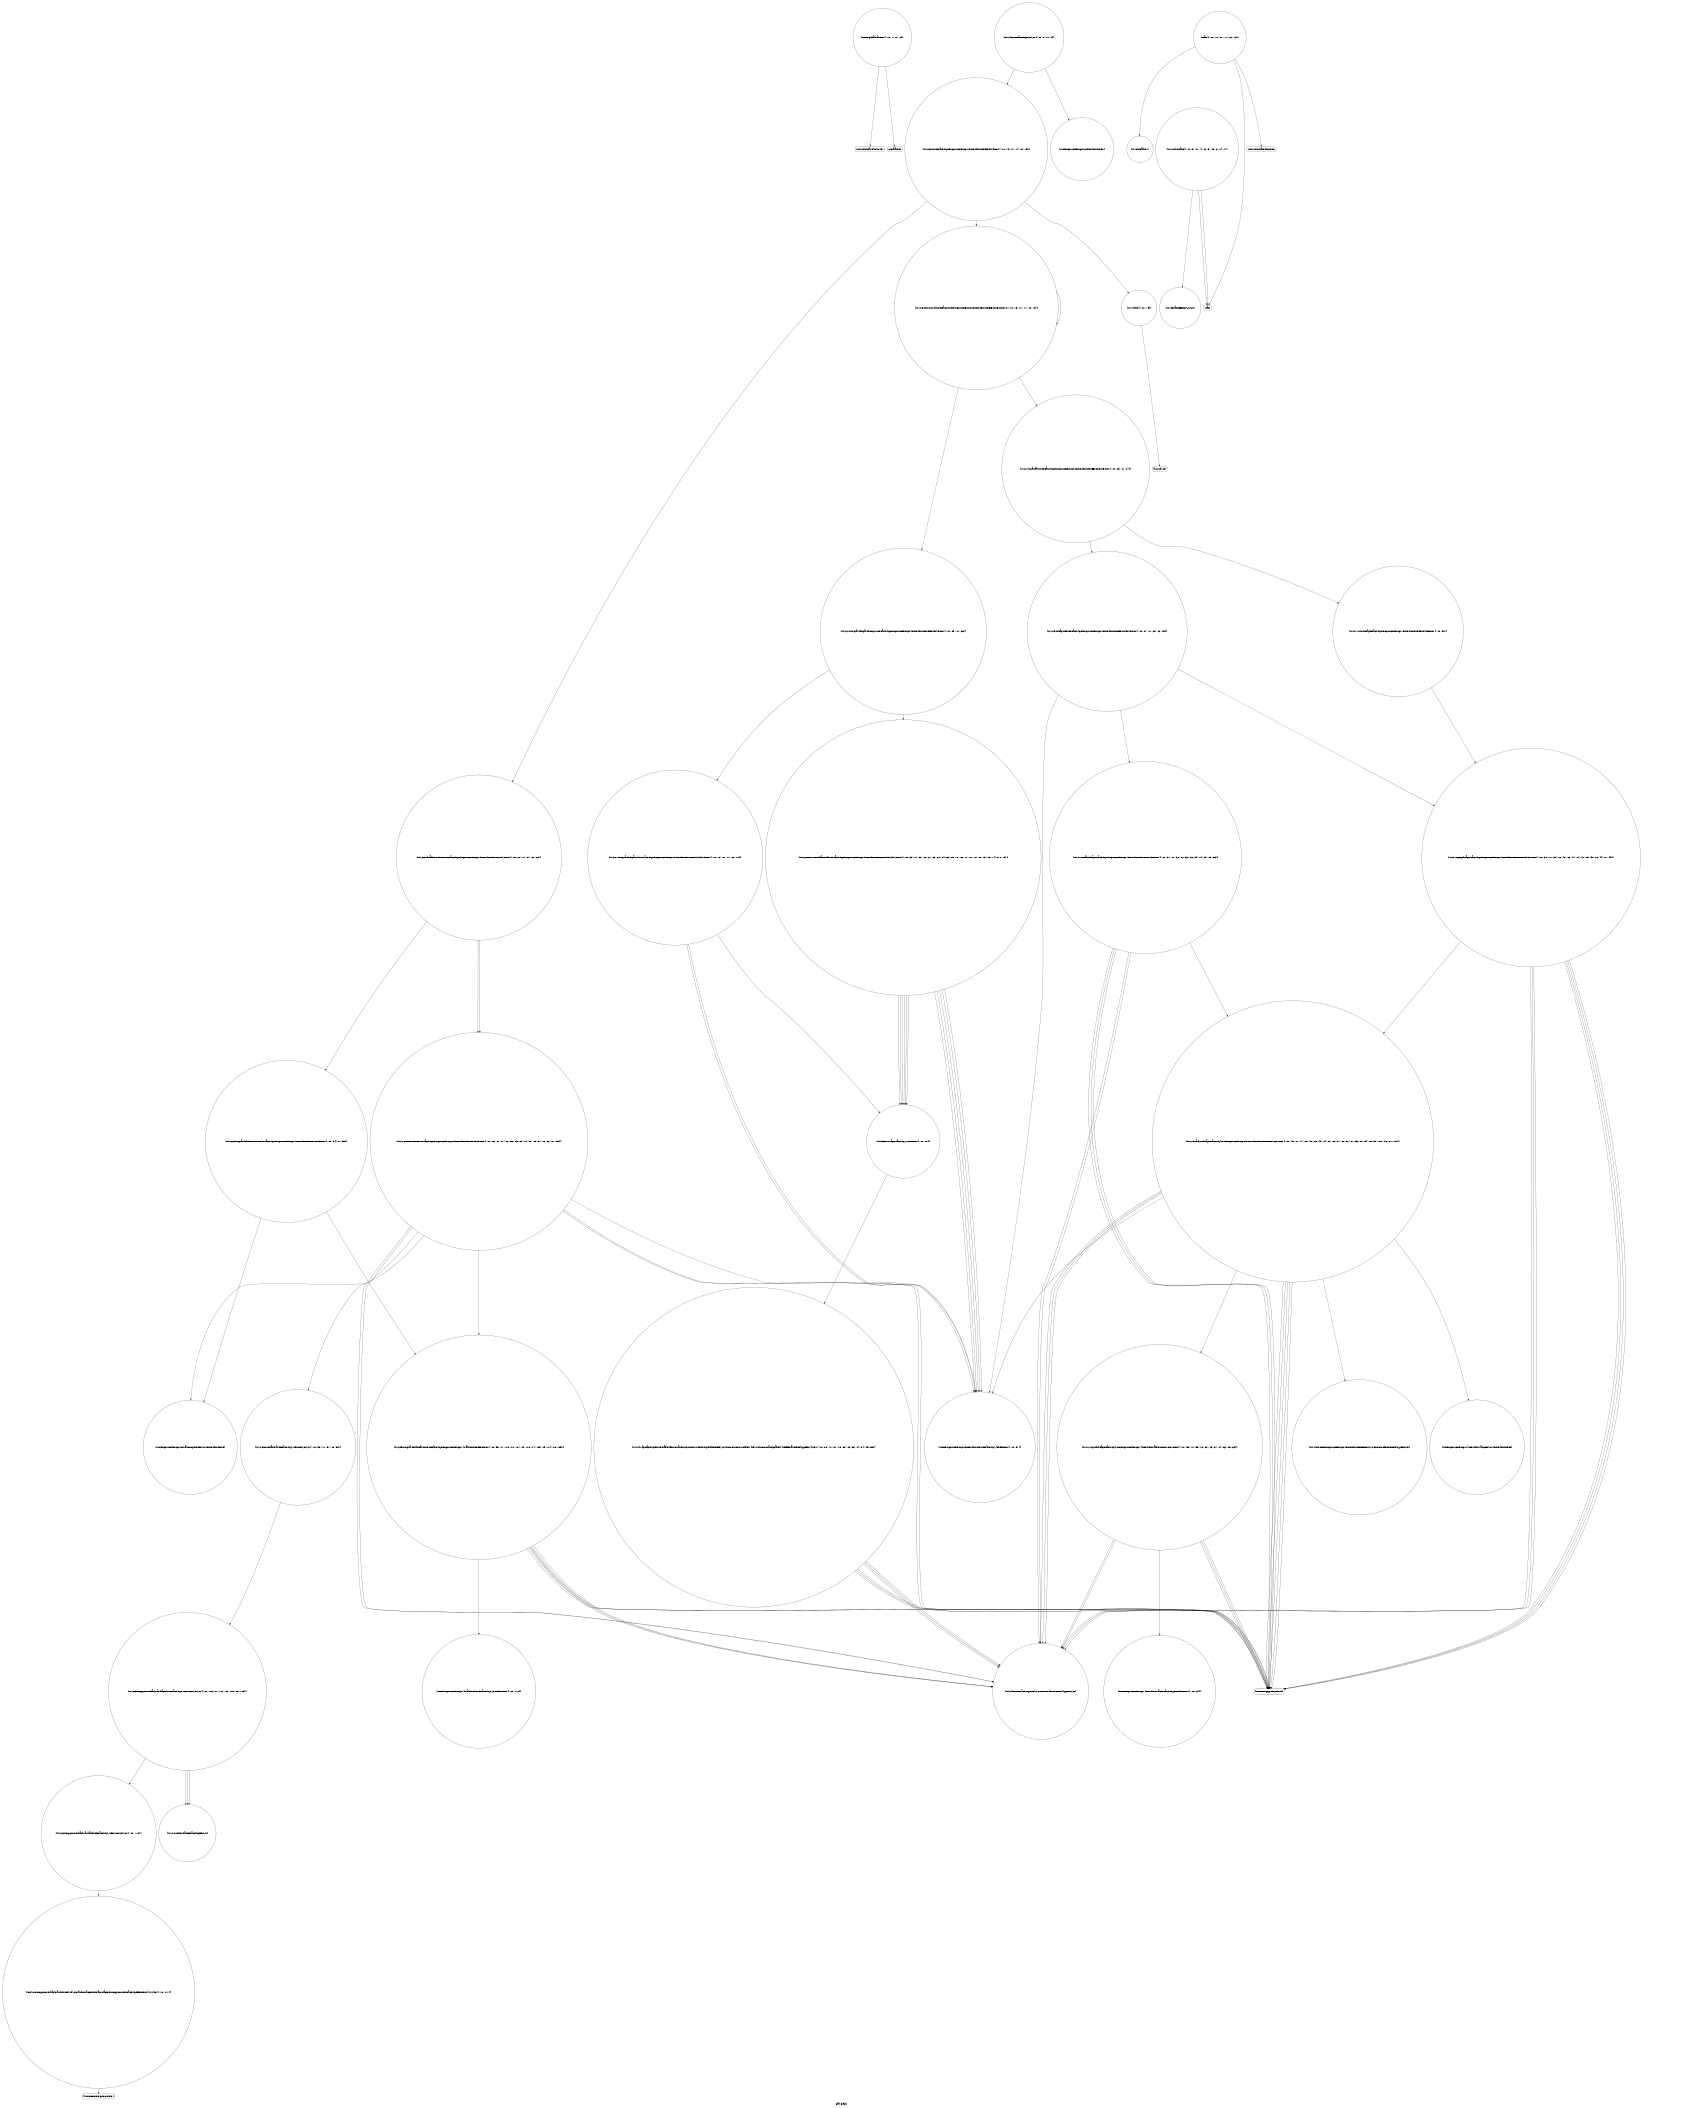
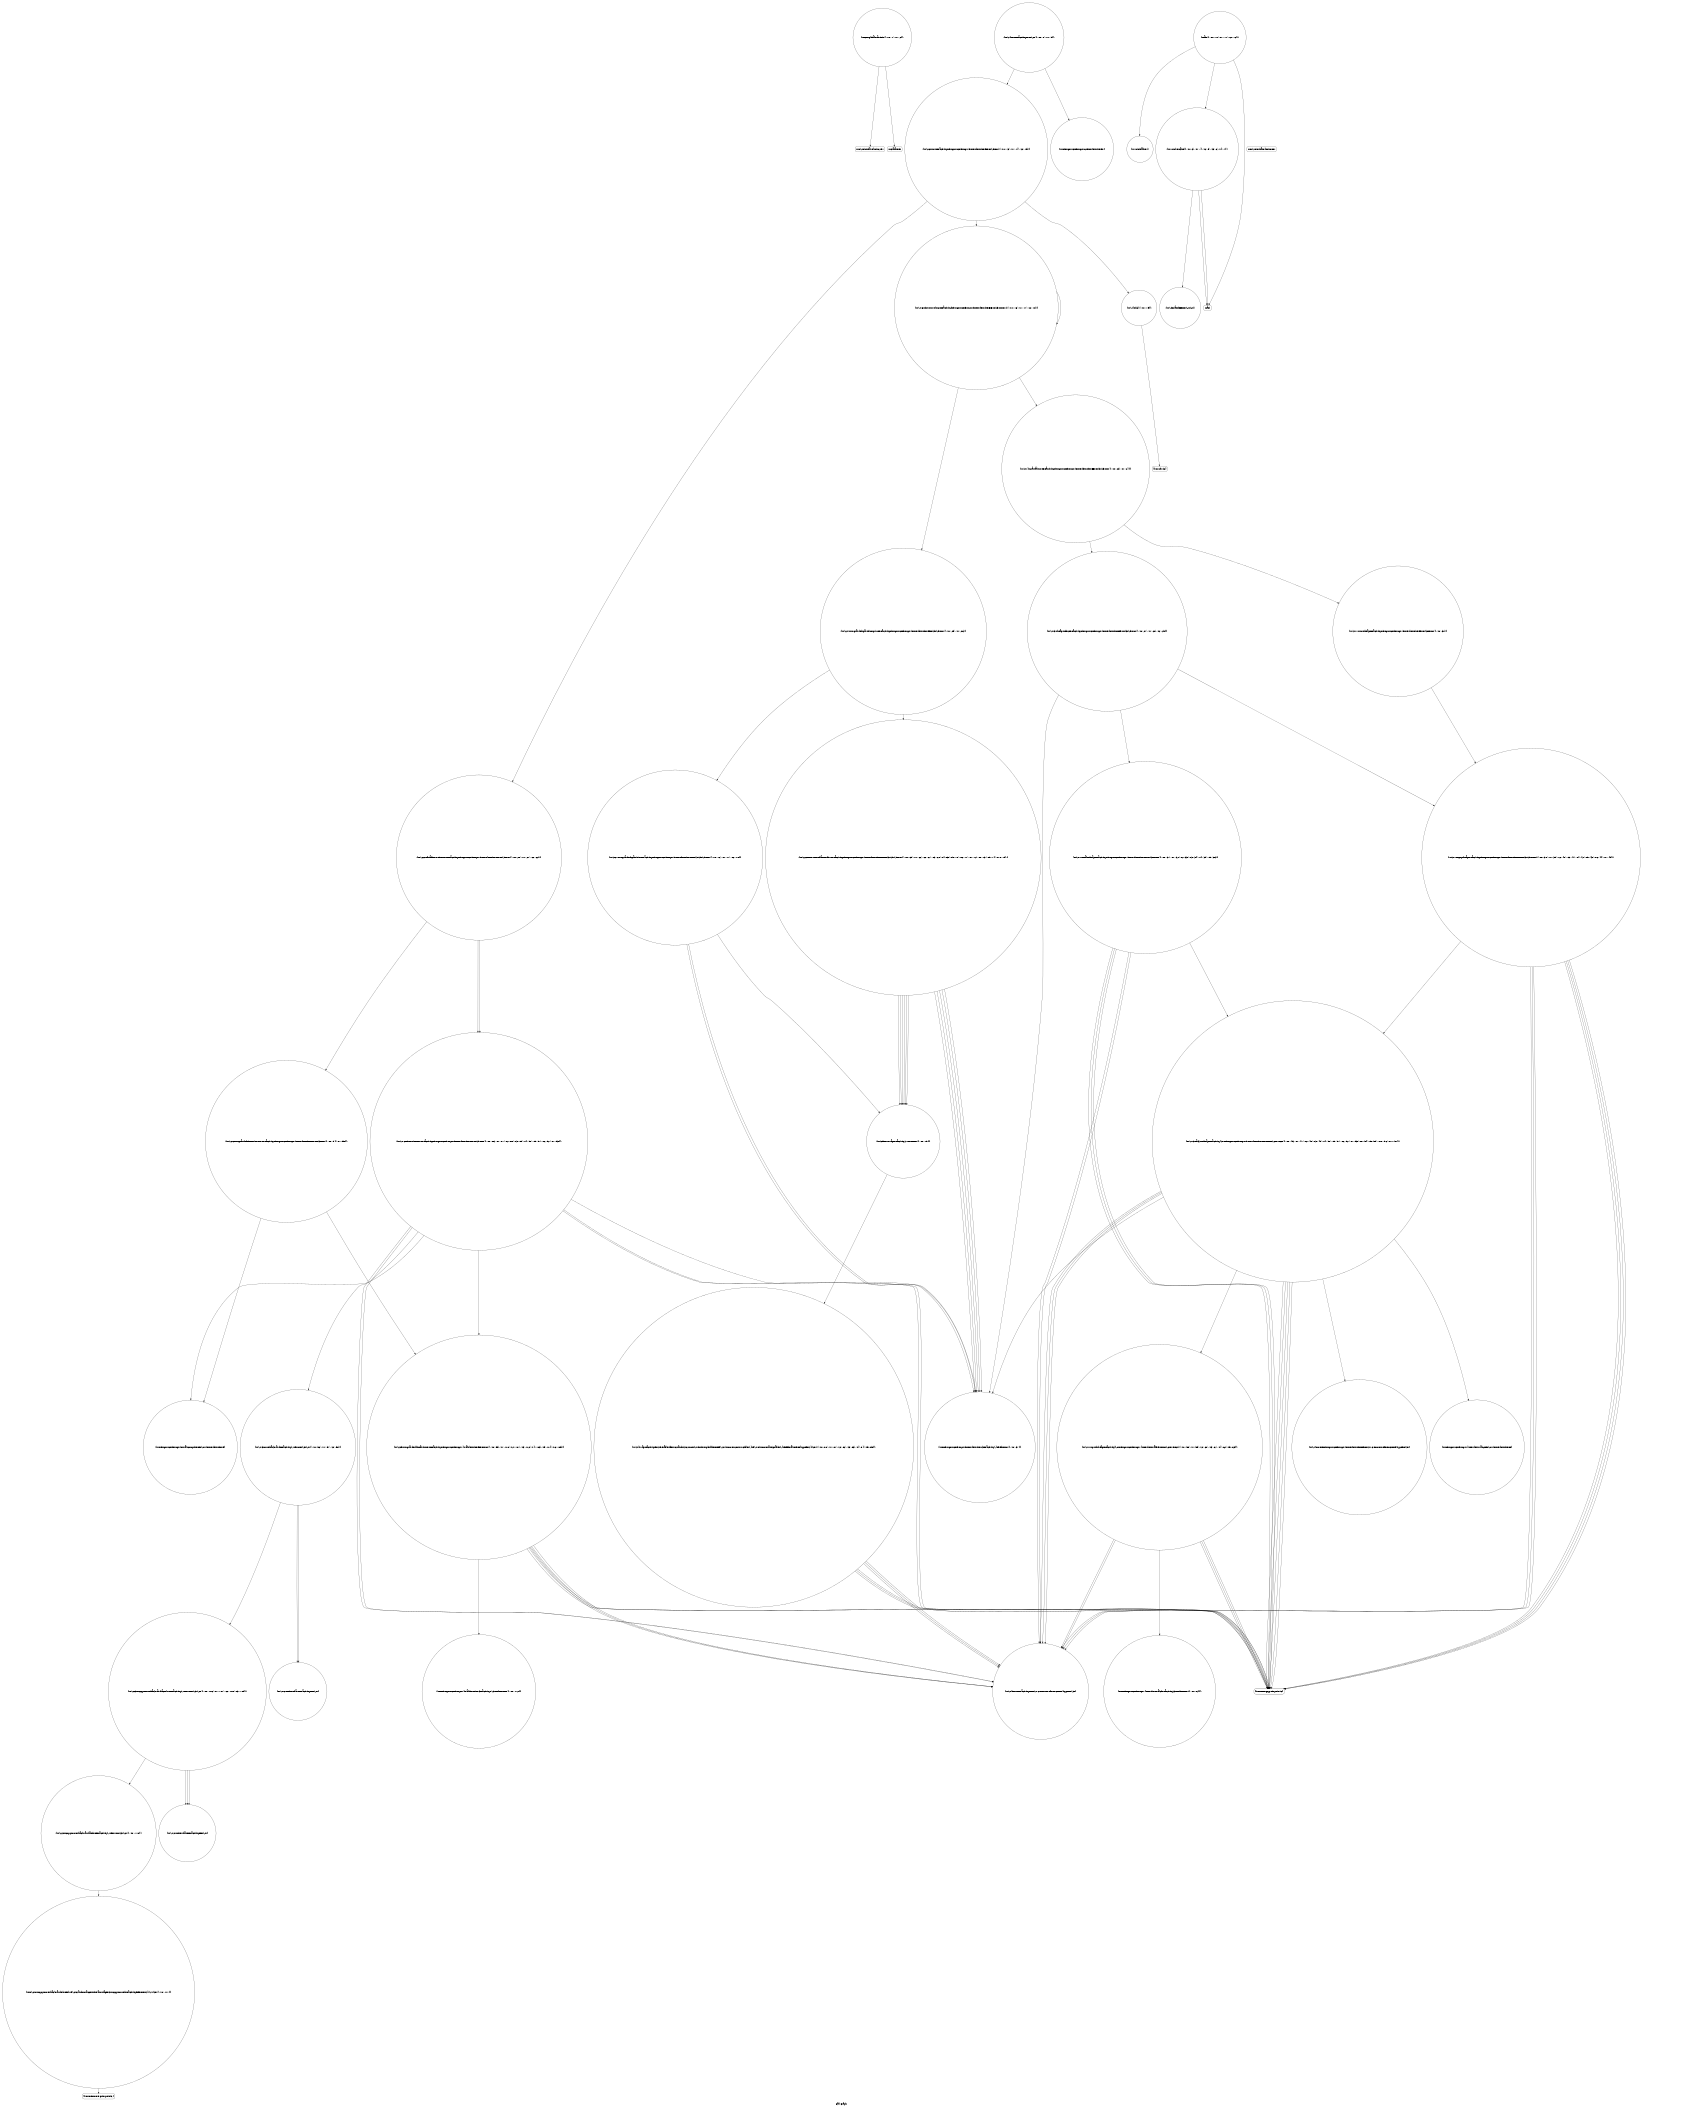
edge "{main|{<s0>10|<s1>11|<s2>12}}" -> "_ZNSt8ios_base4InitD1Ev": now "{main|{<s0>10|<s1>11|<s2>12}}" -> "{_Z10solve_casei|{<s0>3|<s1>4|<s2>5|<s3>6|<s4>7}}"
node "{_ZSt12__miter_baseIP8activityET_S2_}": added
